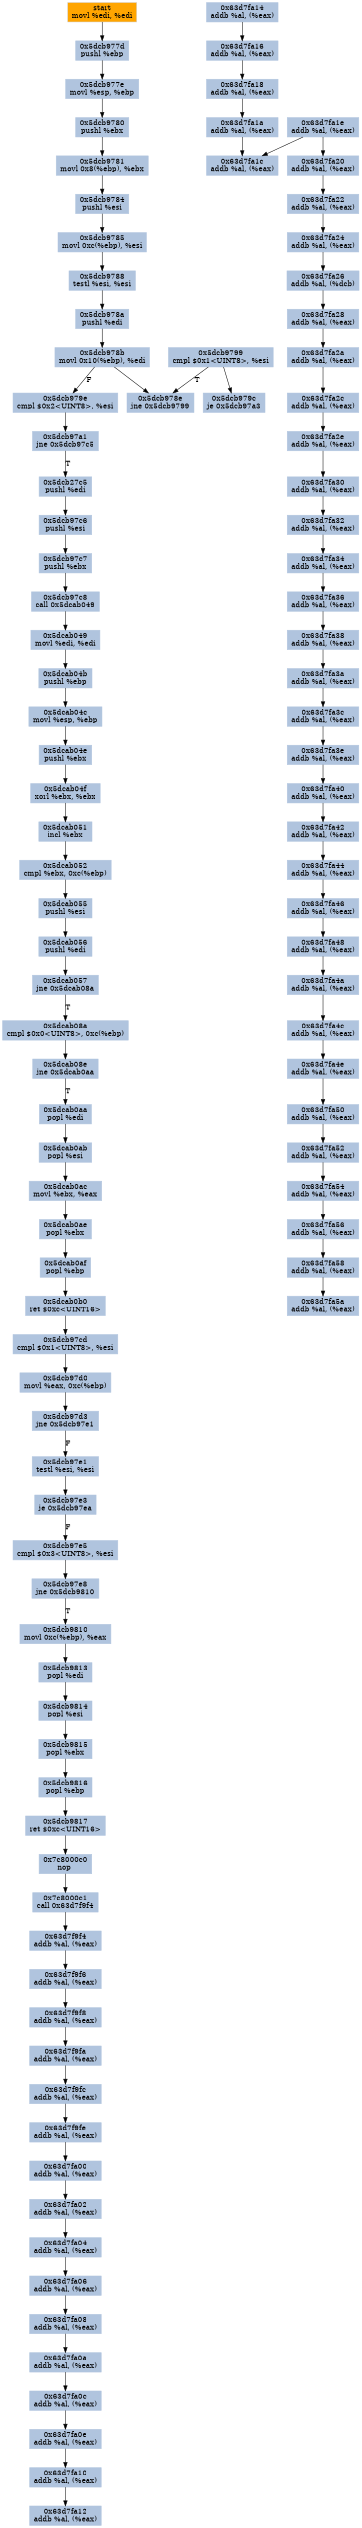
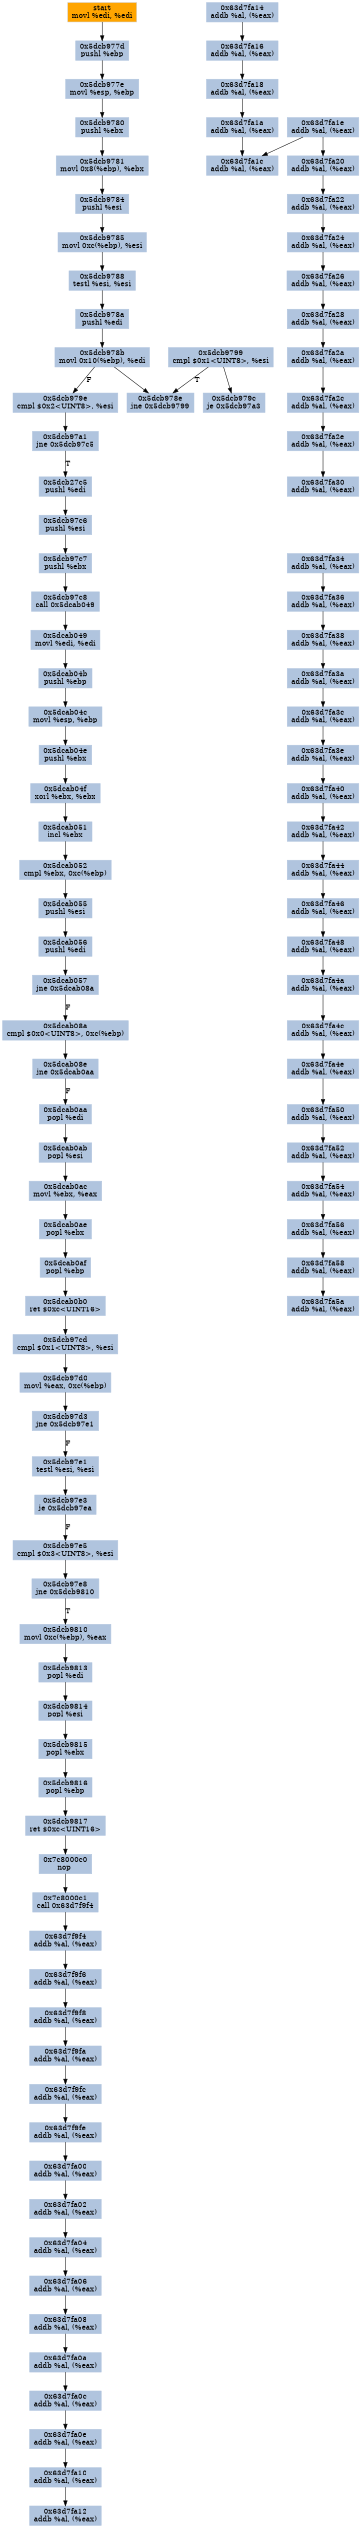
node "0x63d7fa26 addb %al, (%dcb)": label "0x63d7fa26 addb %al, (%dcb)" -> "0x63d7fa26 addb %al, (%eax)"
node "0x63d7fa32 addb %al, (%eax)": removed
edge "0x5dcab057 jne 0x5dcab08a" -> "0x5dcab08a cmpl $0x0<UINT8>, 0xc(%ebp)": label "T" -> "F"
edge "0x5dcab08e jne 0x5dcab0aa" -> "0x5dcab0aa popl %edi": label "T" -> "F"
